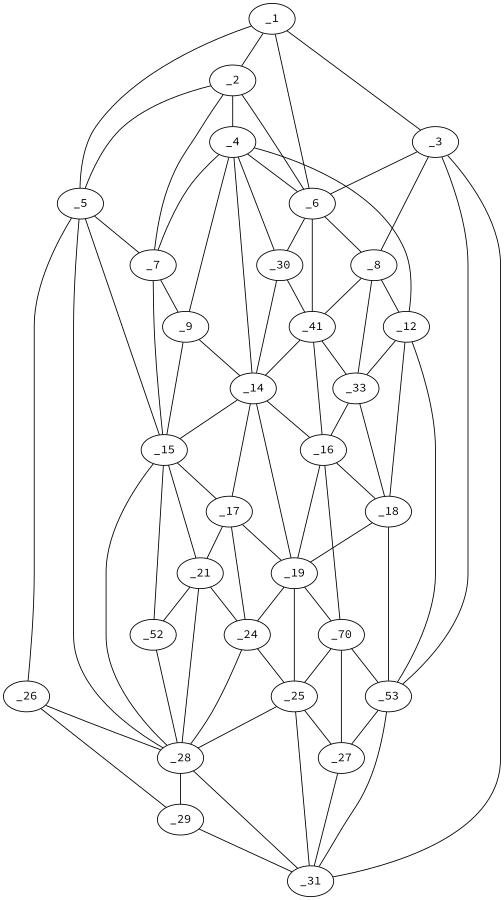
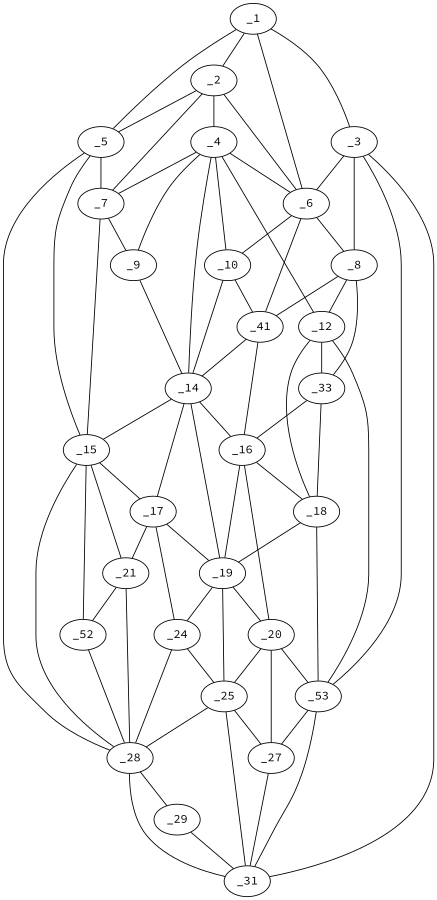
node "_30": label "_30" -> "_10"
edge "_41" -- "_33": removed
edge "_9" -- "_15": removed
edge "_21" -- "_24": removed
node "_70": label "_70" -> "_20"
node "_26": removed
